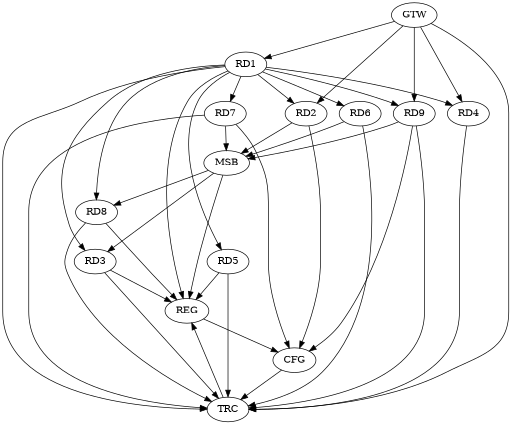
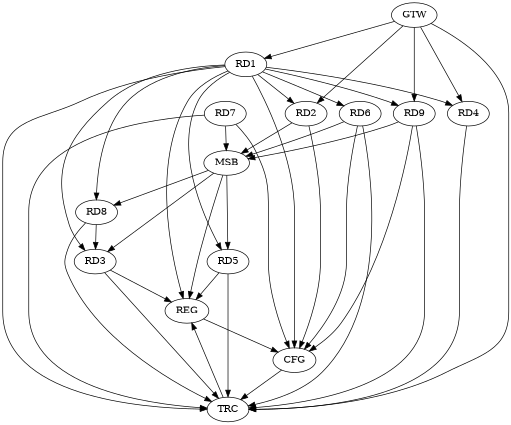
edge "RD1" -> "RD7": now "RD1" -> "CFG"
edge "MSB" -> "RD5": added
edge "RD6" -> "CFG": added
edge "RD8" -> "REG": now "RD8" -> "RD3"
